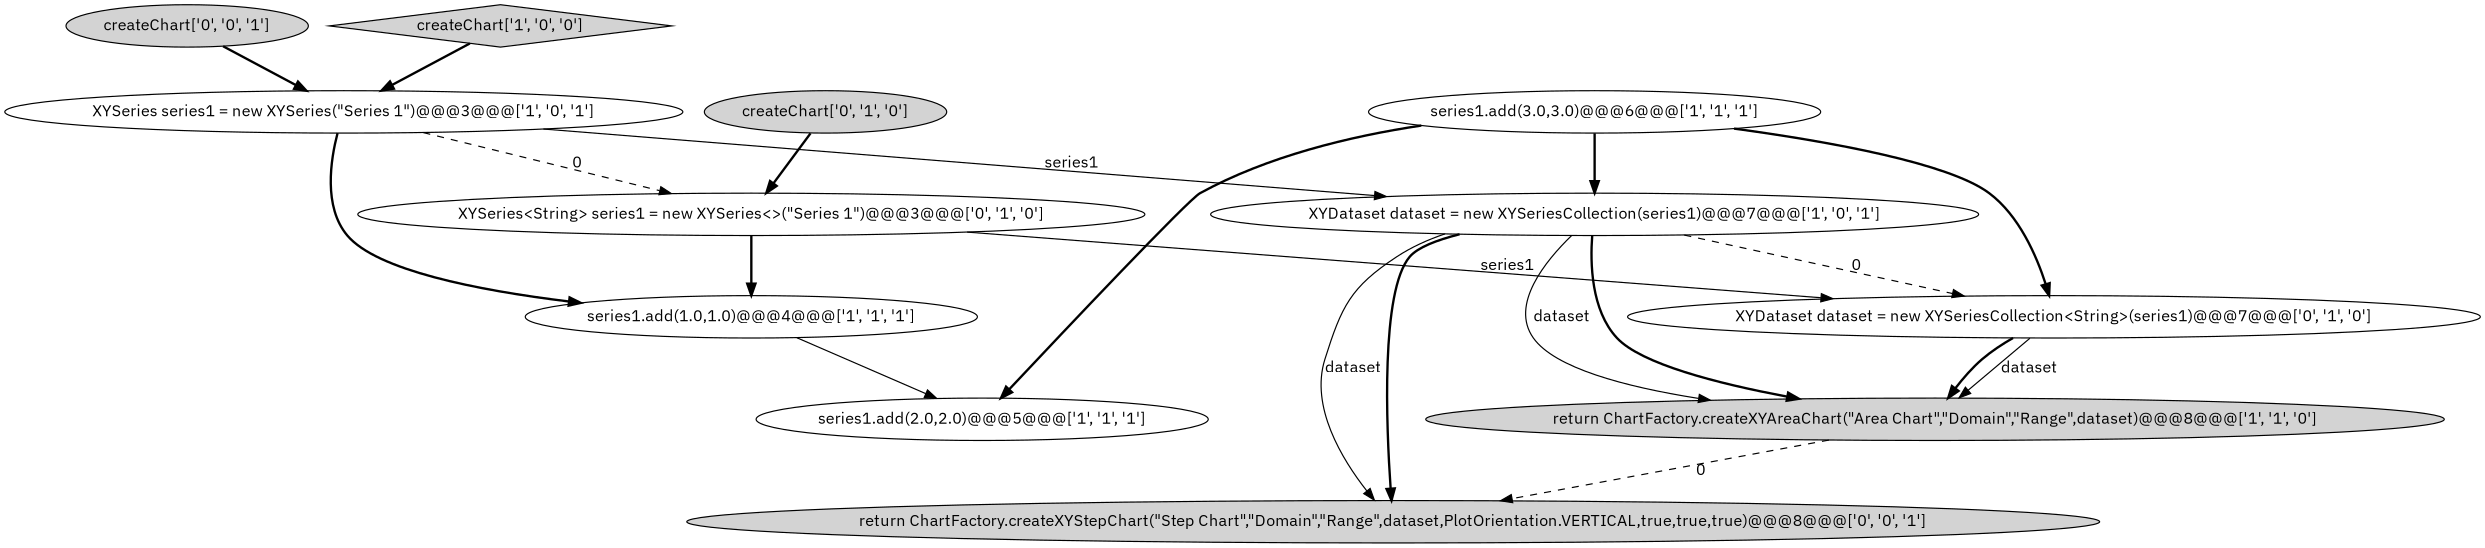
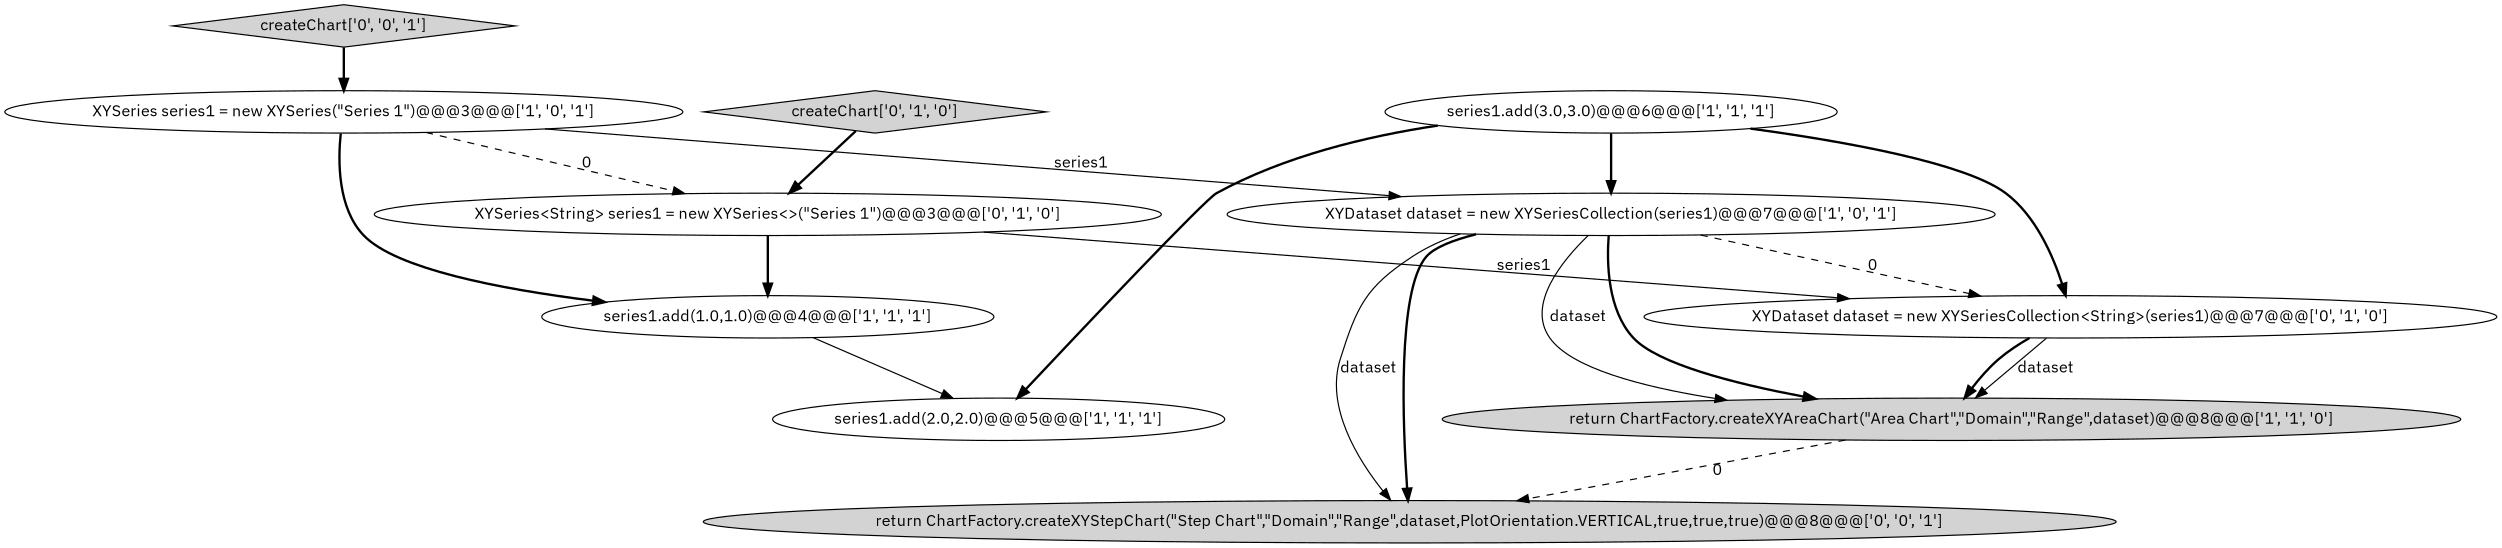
node "createChart['0', '0', '1']": shape ellipse -> diamond
node "createChart['1', '0', '0']": removed
node "createChart['0', '1', '0']": shape ellipse -> diamond
